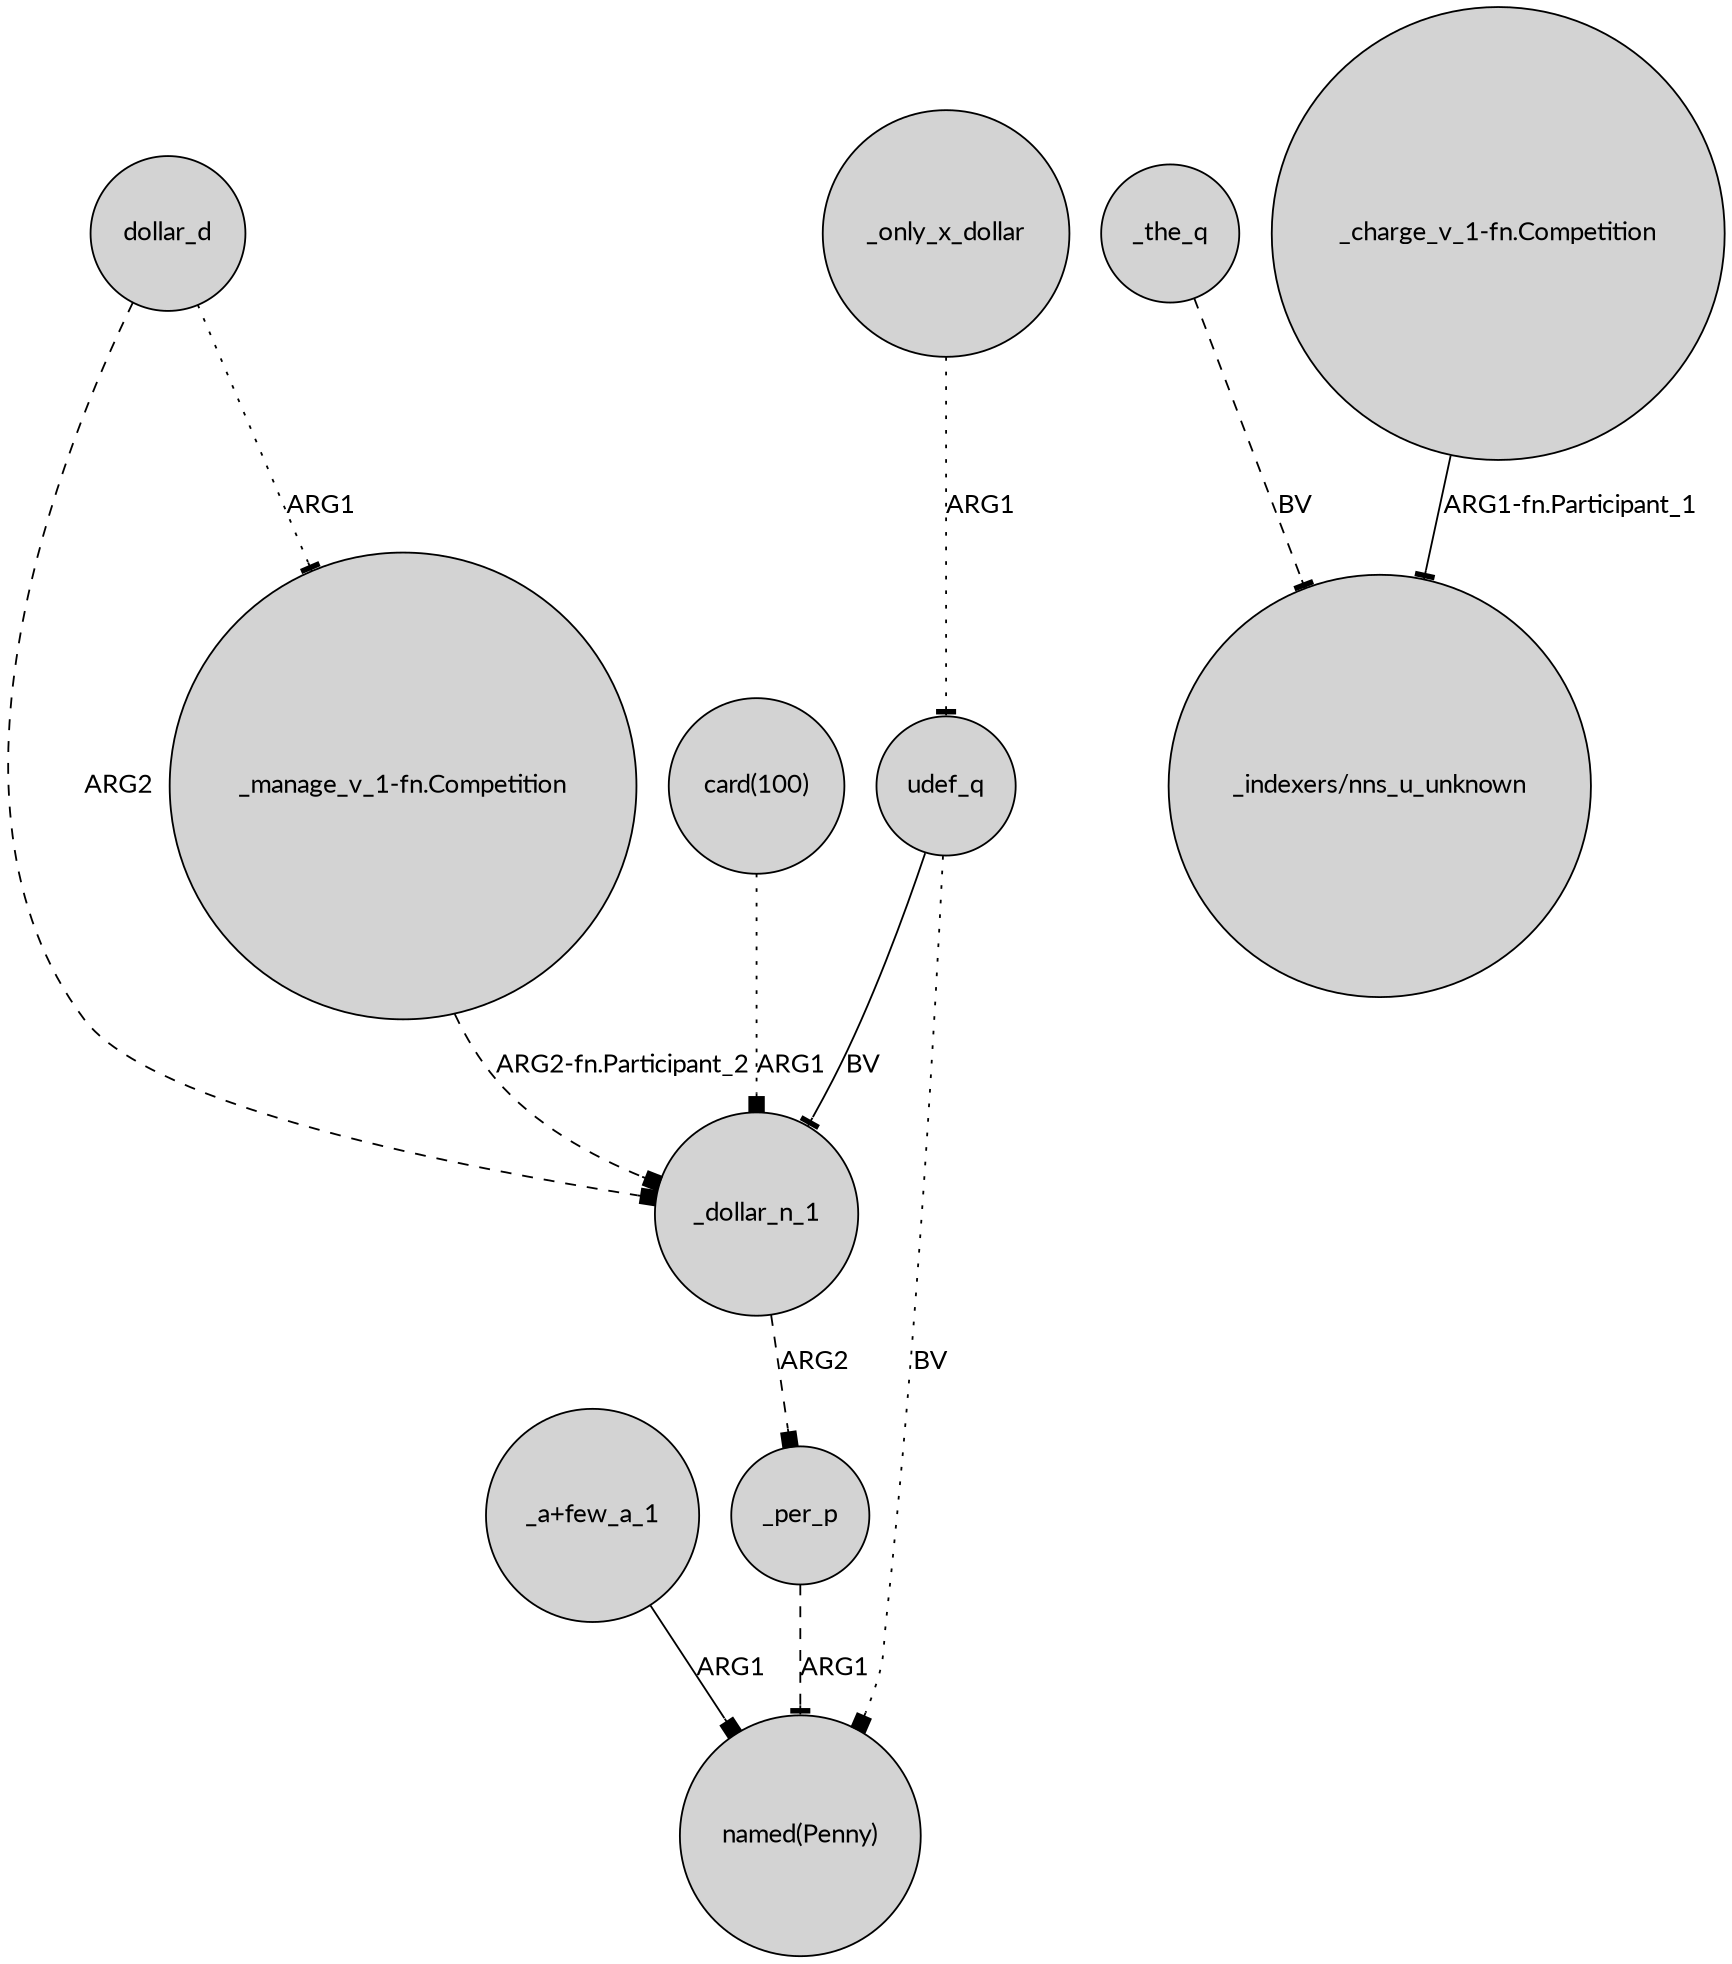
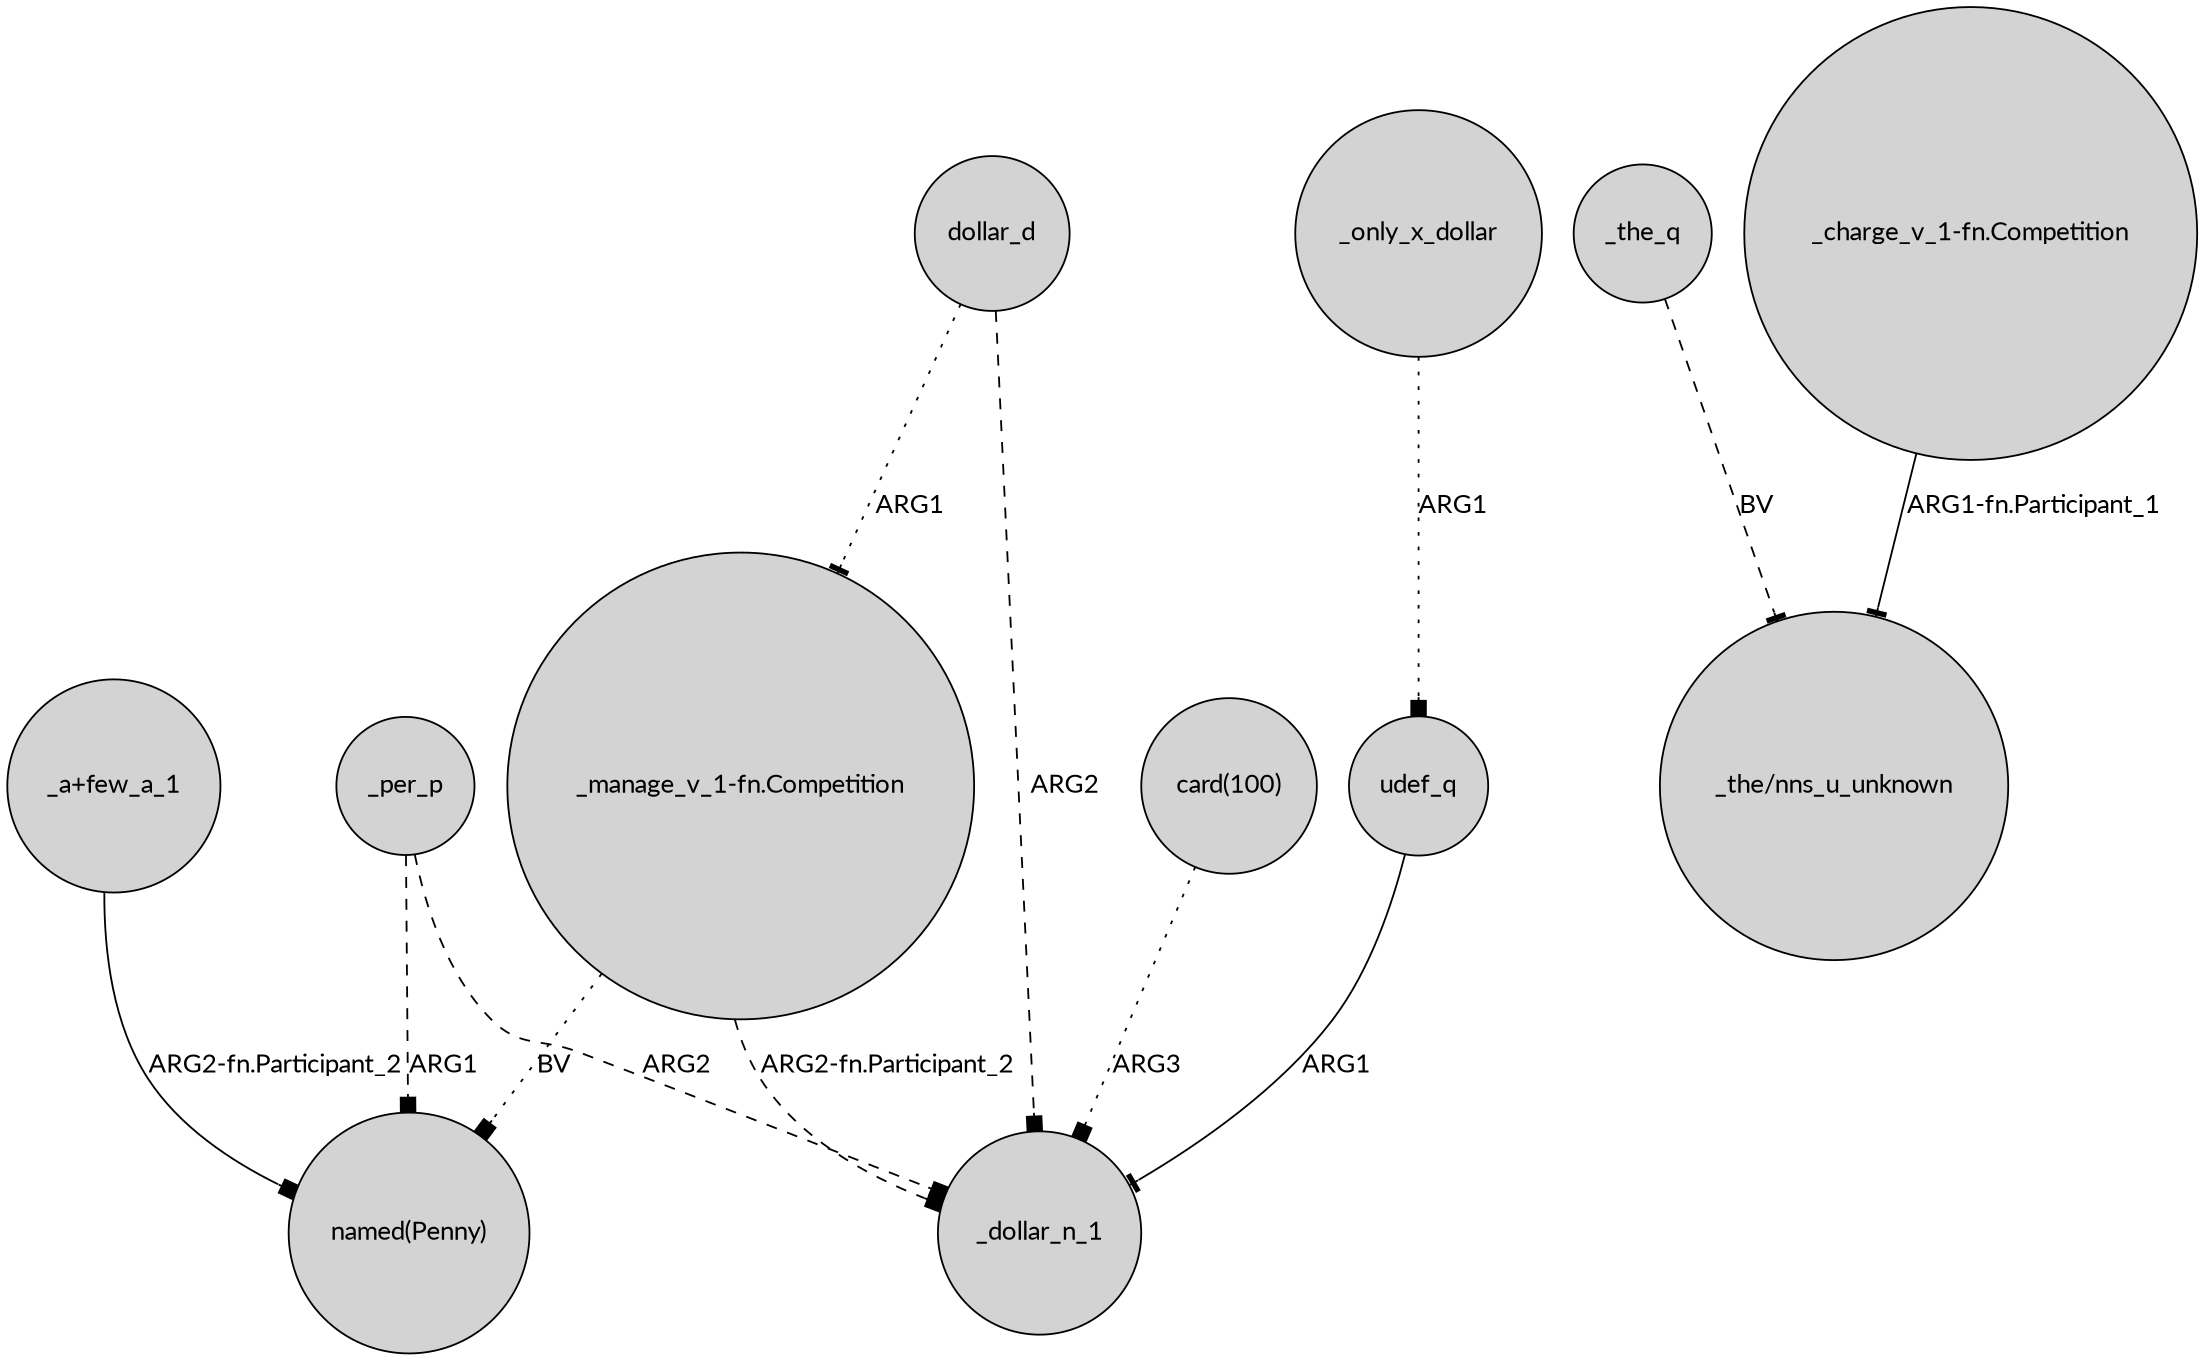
edge "_only_x_dollar" -> "udef_q": arrowhead tee -> box
node "_indexers/nns_u_unknown": label "_indexers/nns_u_unknown" -> "_the/nns_u_unknown"
edge "card(100)" -> "_dollar_n_1": label "ARG1" -> "ARG3"
edge "udef_q" -> "_dollar_n_1": label "BV" -> "ARG1"
edge "udef_q" -> "named(Penny)": now "_manage_v_1-fn.Competition" -> "named(Penny)"
edge "_dollar_n_1" -> "_per_p": reversed
edge "_per_p" -> "named(Penny)": arrowhead tee -> box
edge "_a+few_a_1" -> "named(Penny)": label "ARG1" -> "ARG2-fn.Participant_2"
